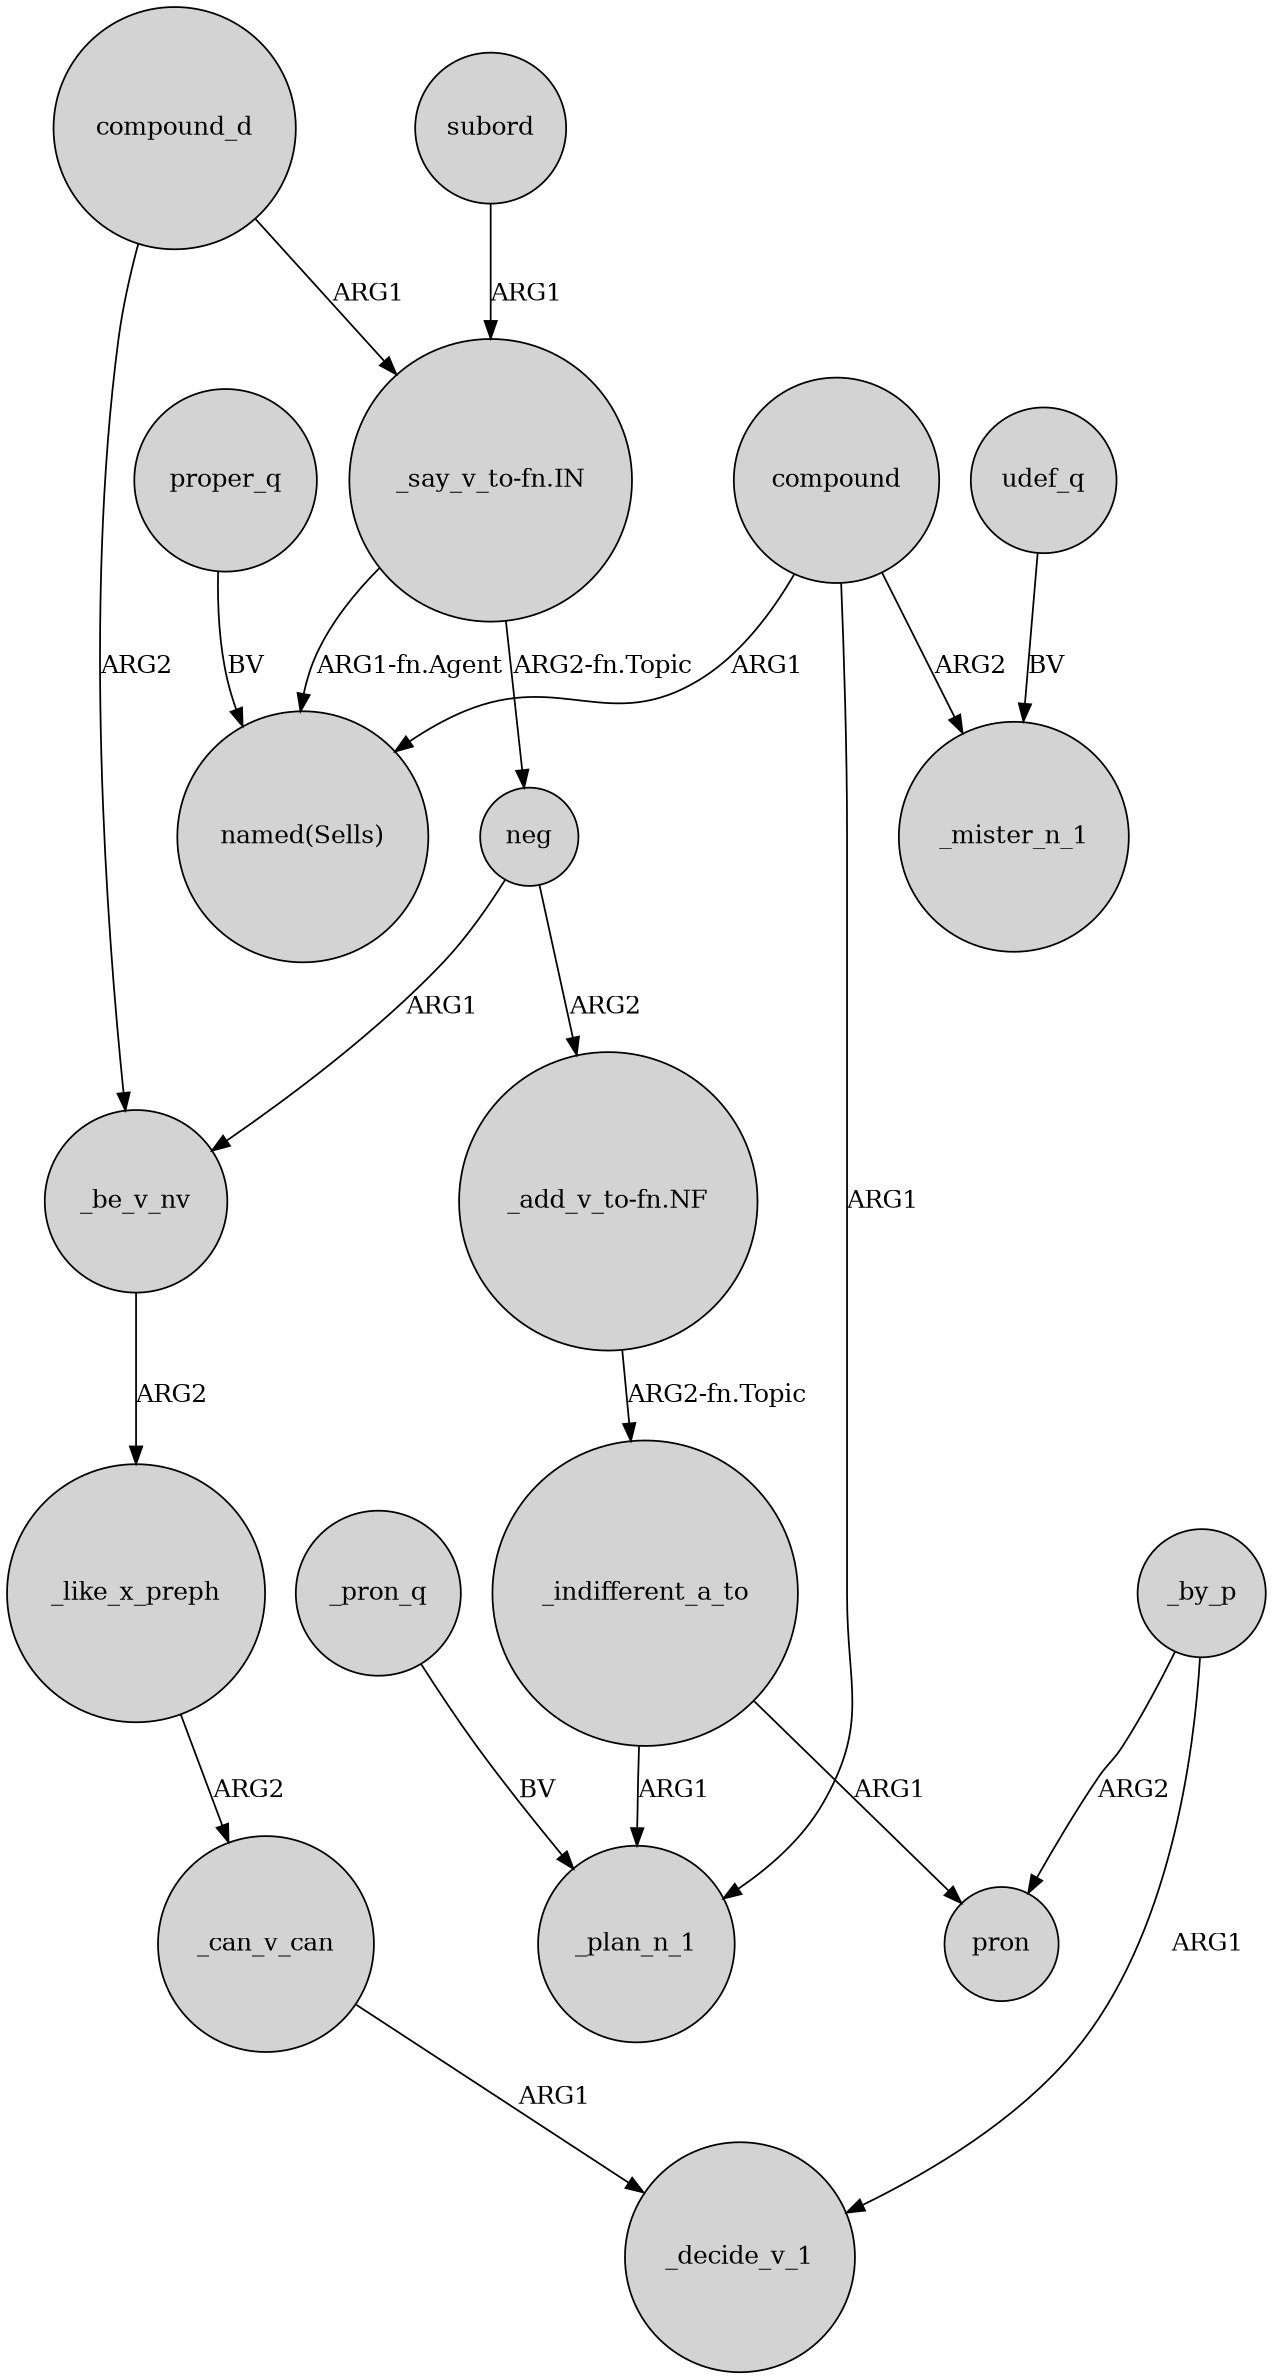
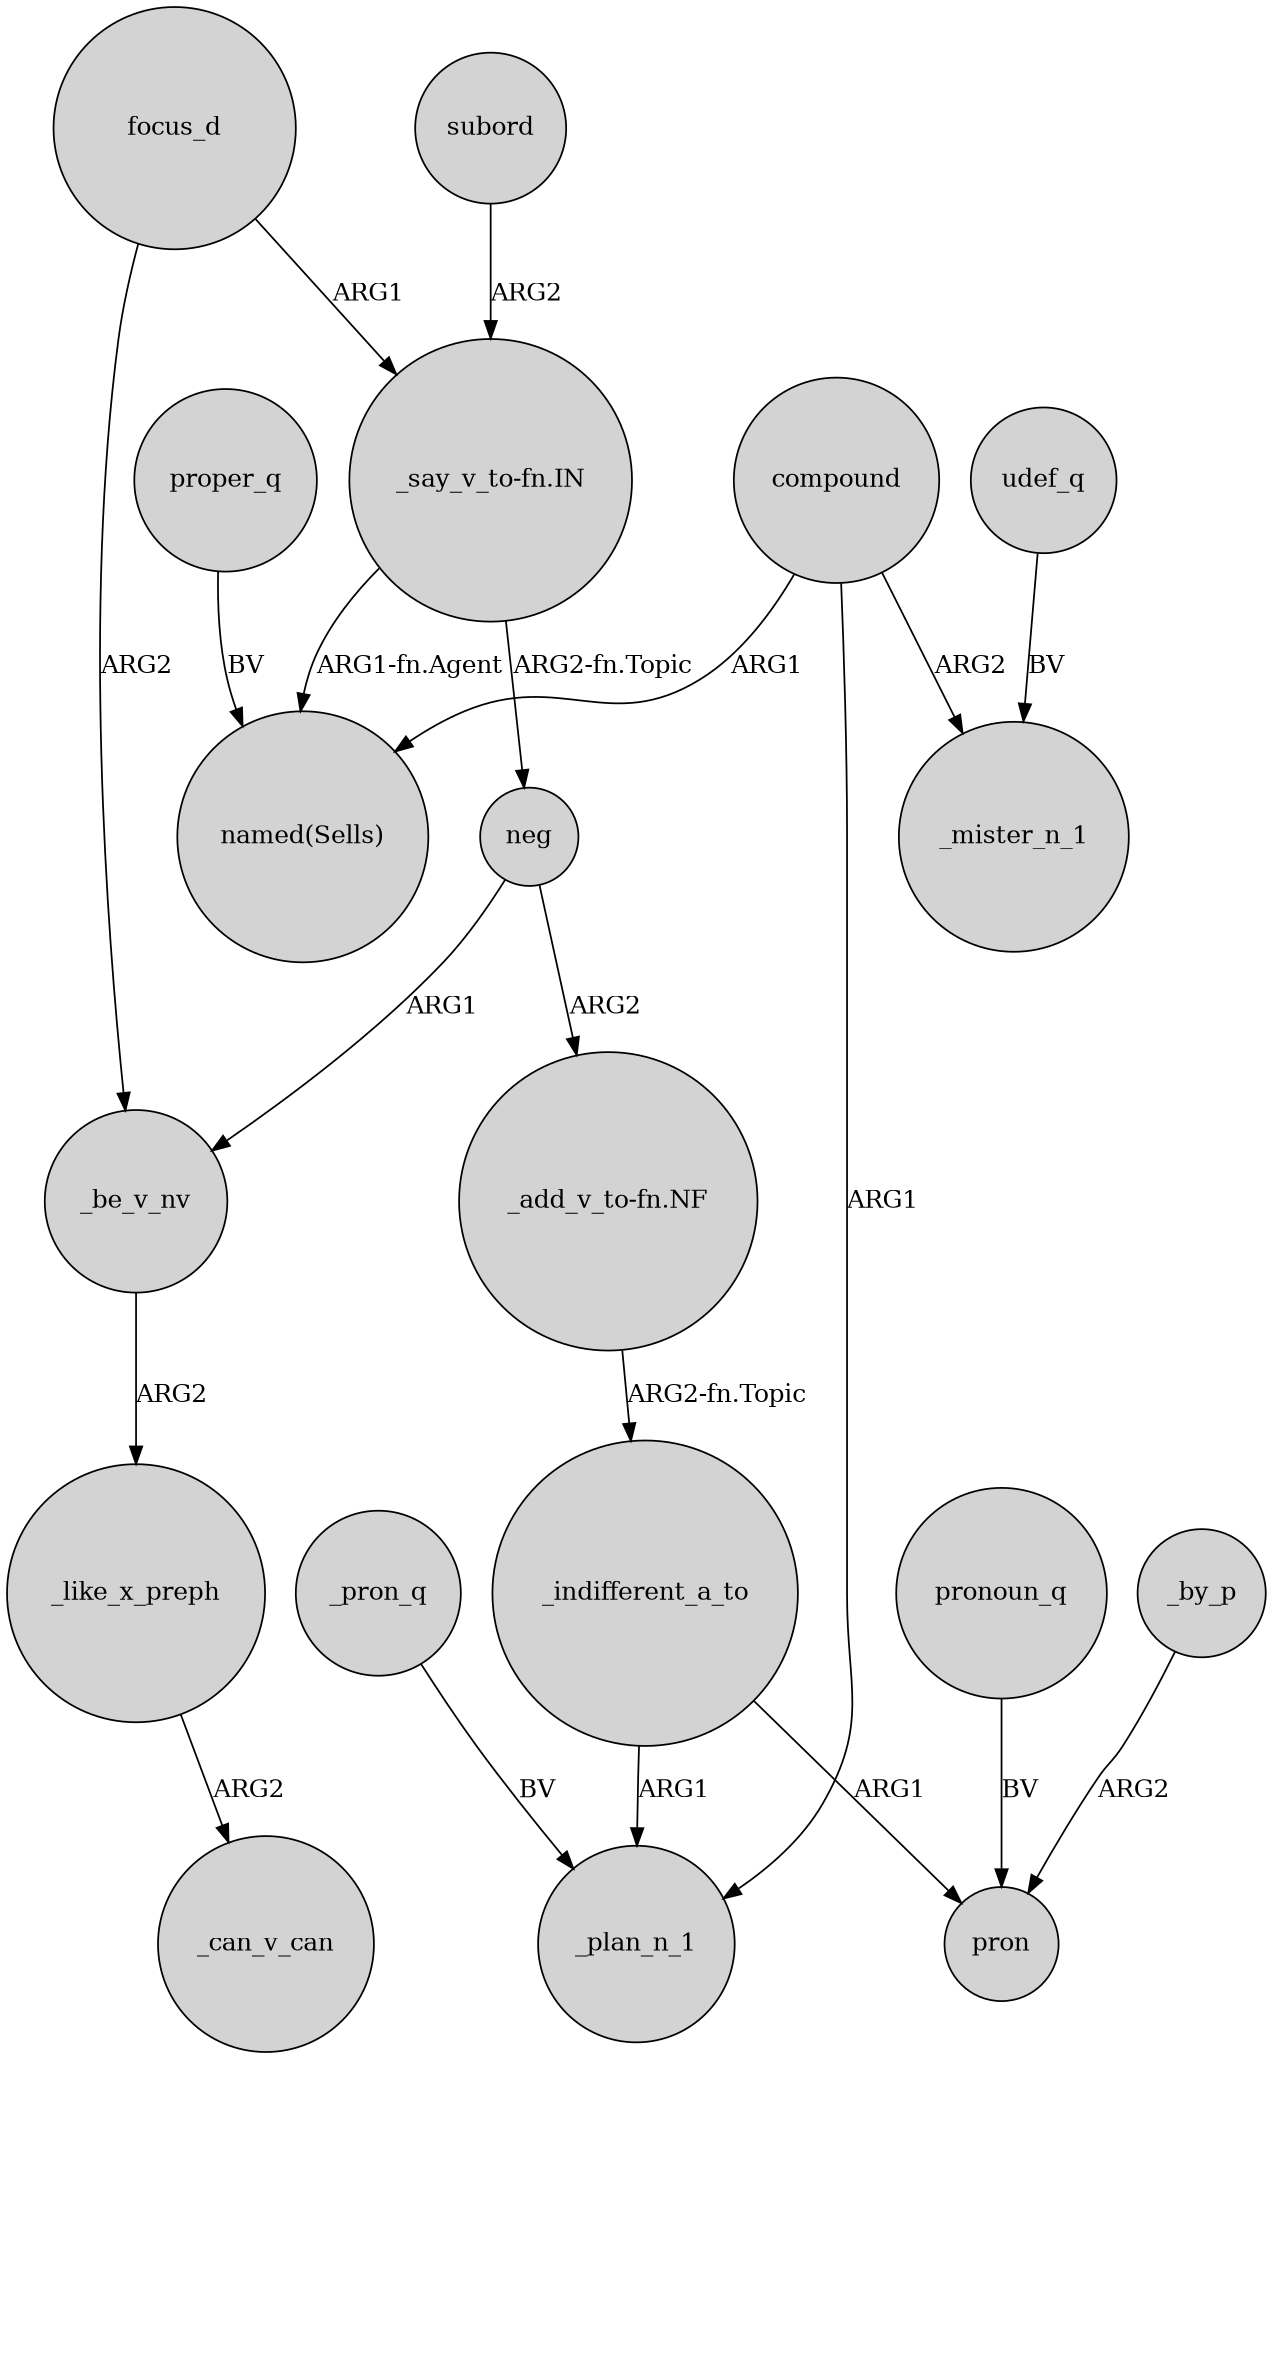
node "compound_d": label "compound_d" -> "focus_d"
edge "subord" -> "_say_v_to-fn.IN": label "ARG1" -> "ARG2"
node "pronoun_q": added
node "_decide_v_1": removed
